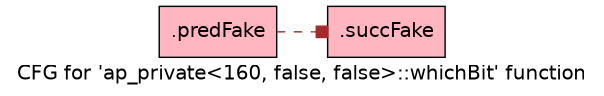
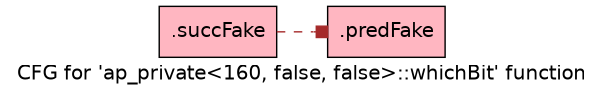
edge ".predFake" -> ".succFake": reversed
